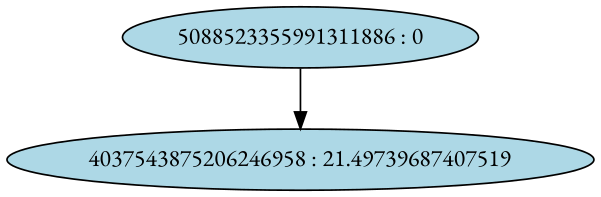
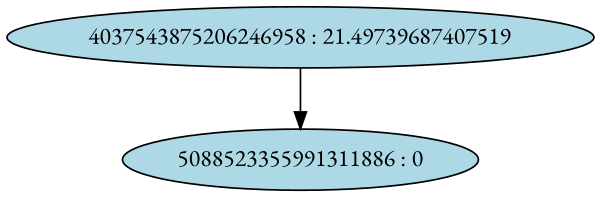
edge "5088523355991311886 : 0" -> "4037543875206246958 : 21.49739687407519": reversed
